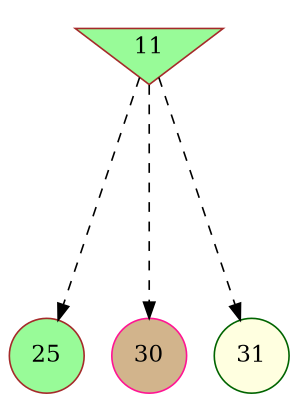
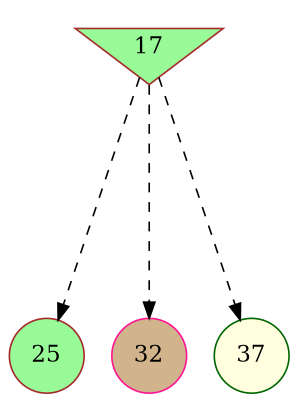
node "11": label "11" -> "17"
node "30": label "30" -> "32"
node "31": label "31" -> "37"
